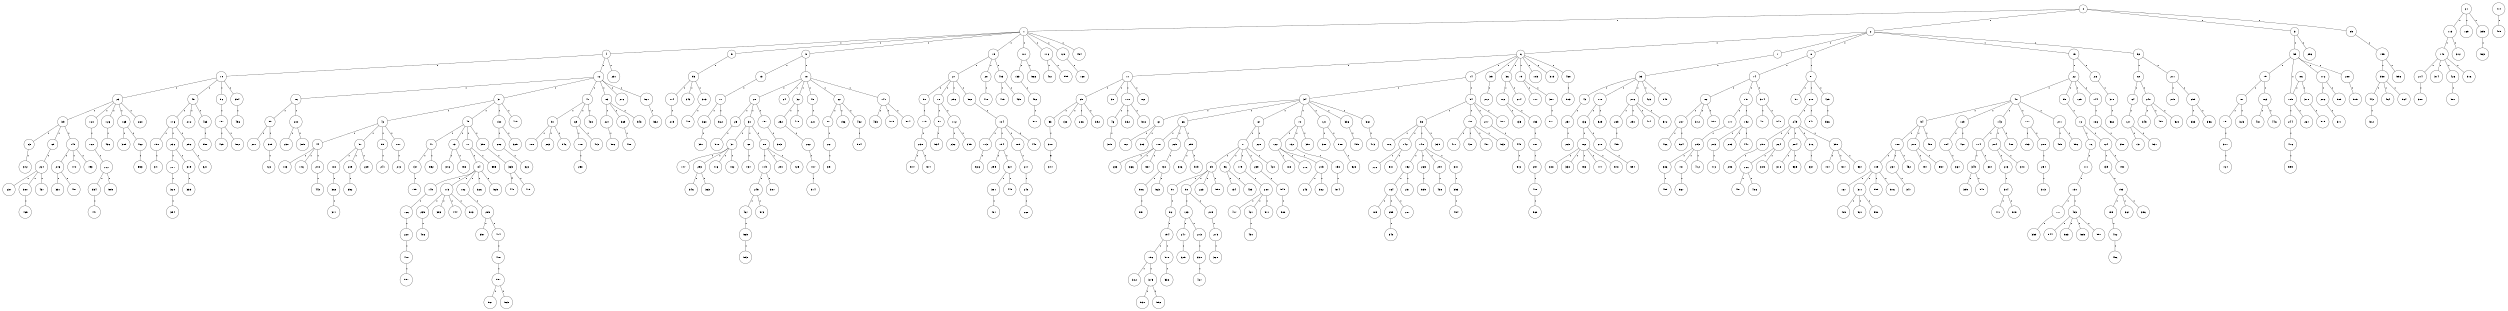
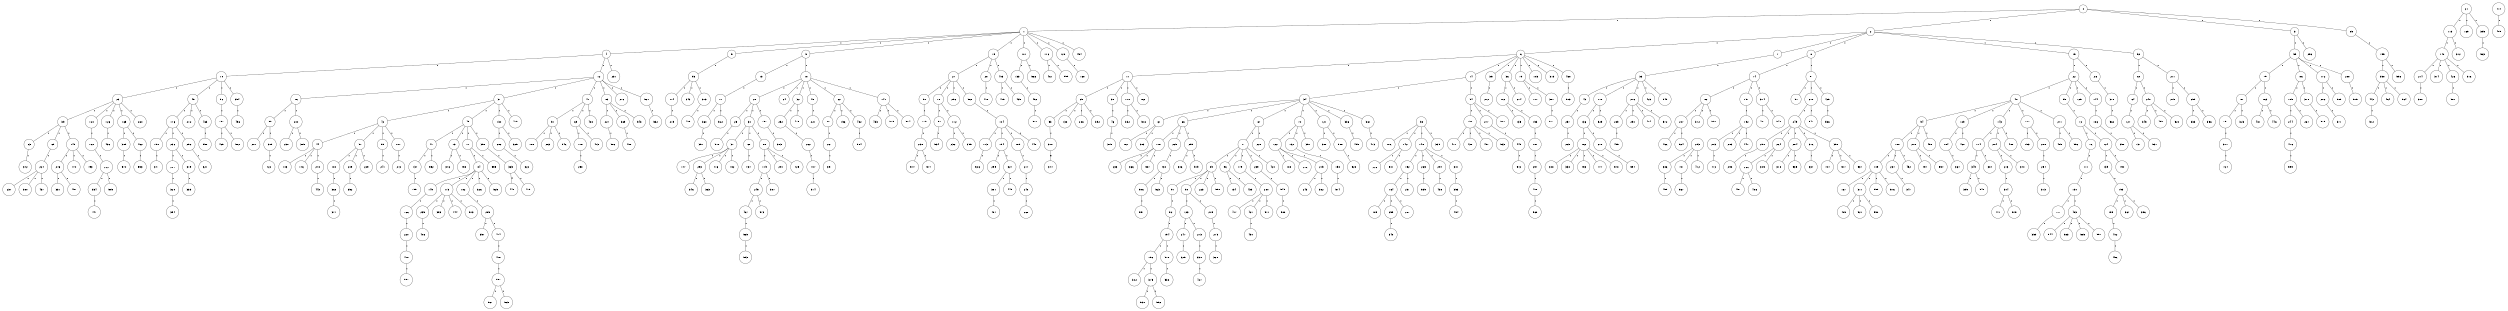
edge "59" -- "105": now "59" -- "86"
edge "170" -- "46": now "38" -- "46"
edge "54" -- "58": removed, label "1"
node "177": removed
node "570": added
node "465": removed
